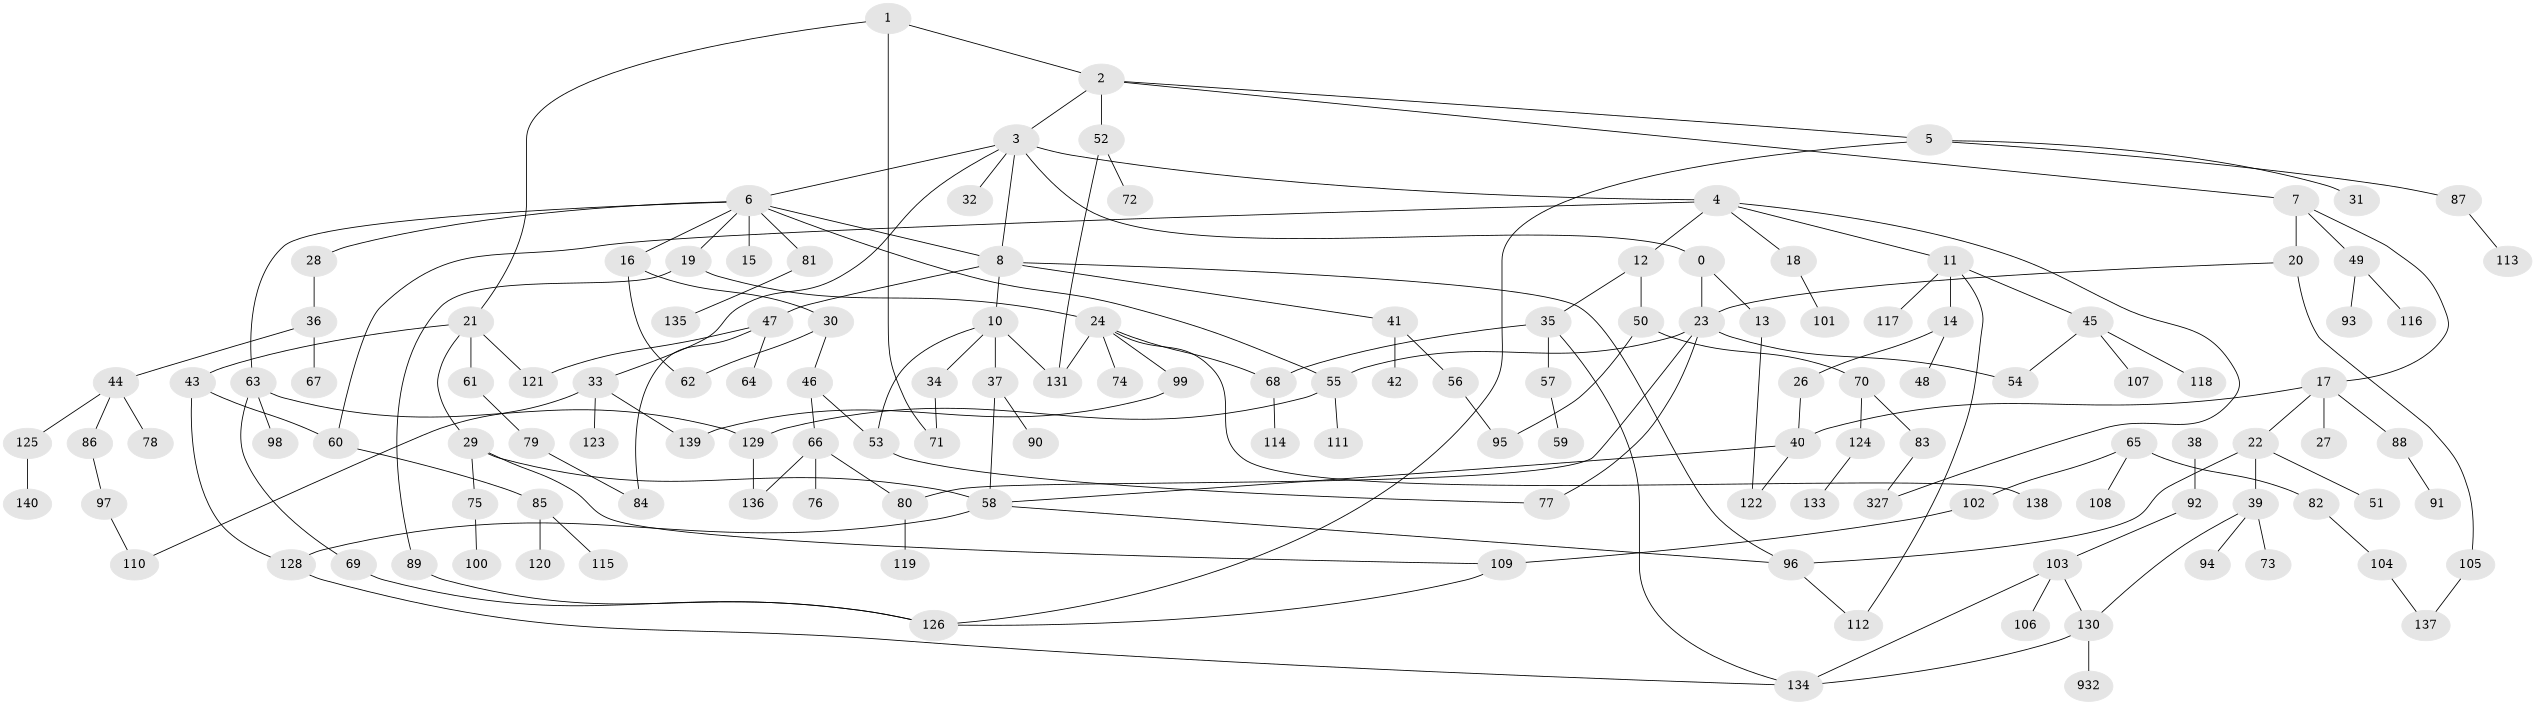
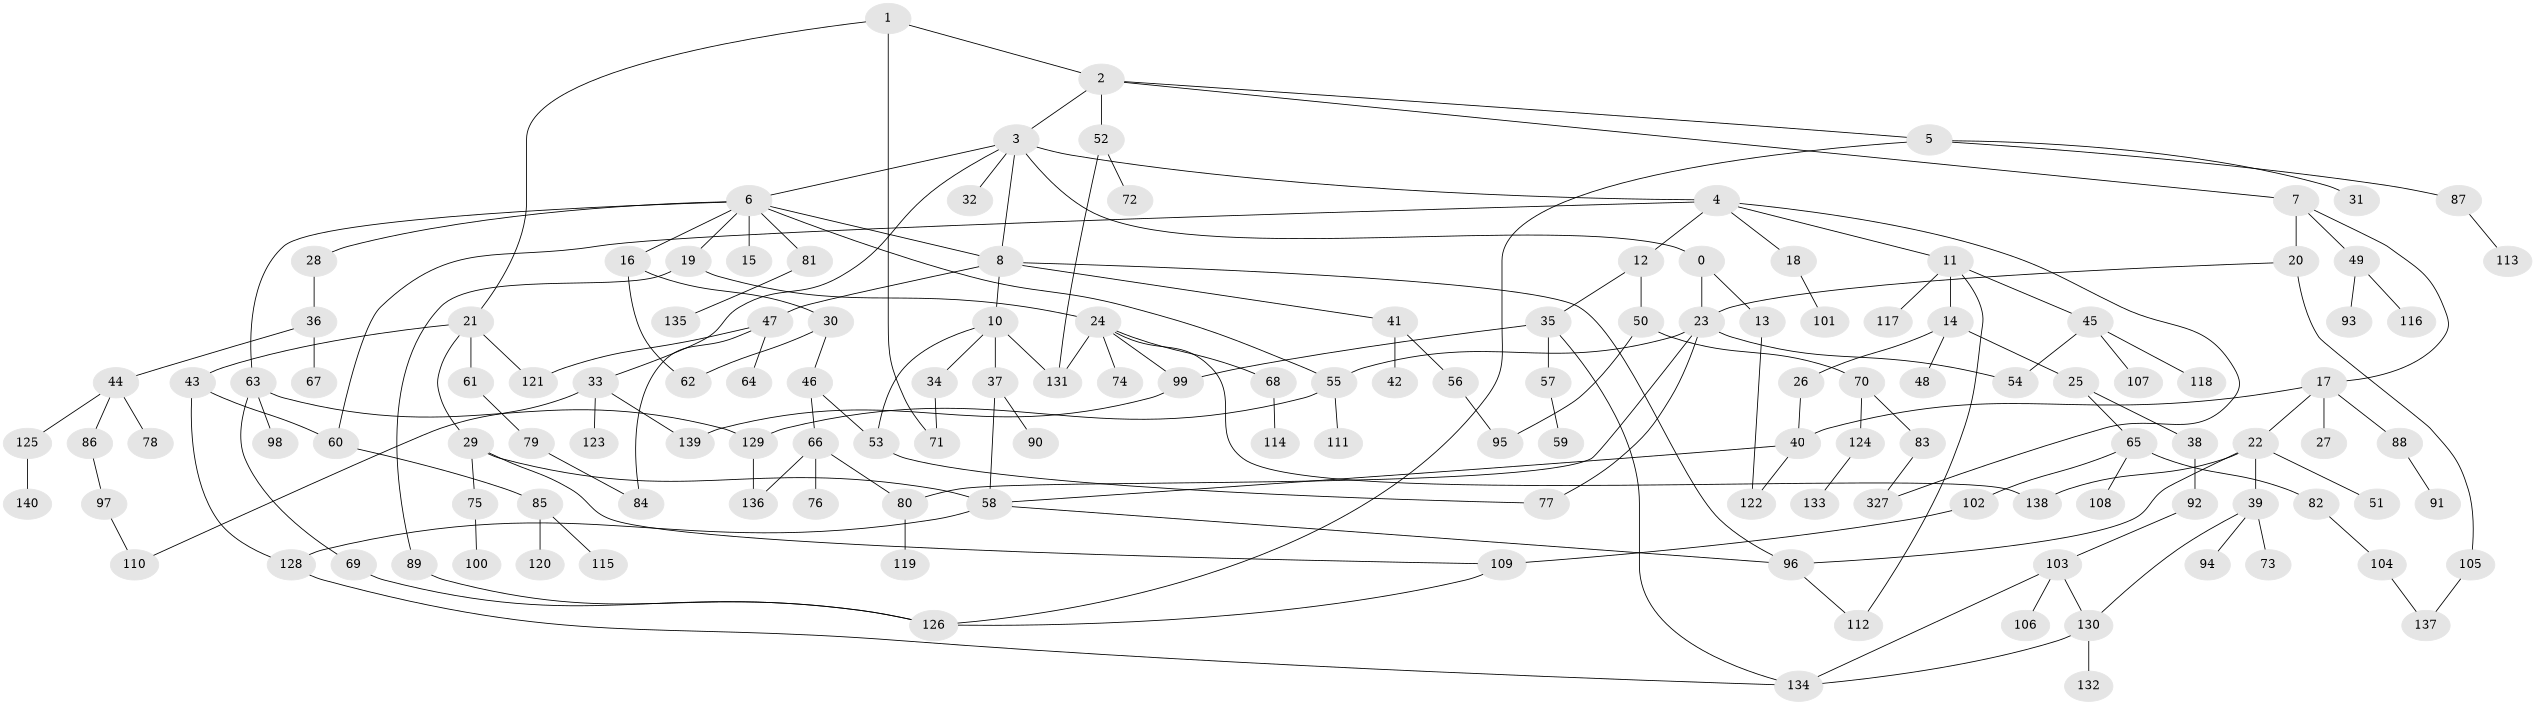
edge "35" -- "68": now "35" -- "99"
node "25": added
edge "22" -- "138": added
node "932": label "932" -> "132"
